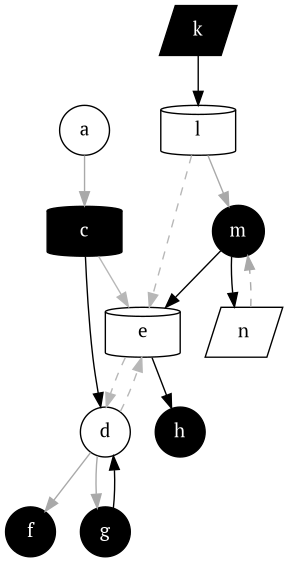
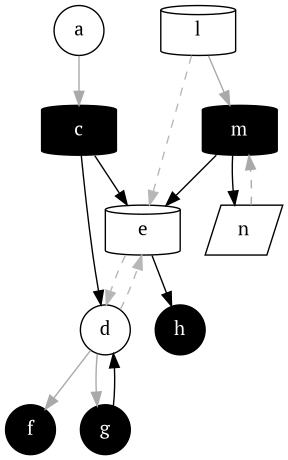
node "k": removed
node "m": shape circle -> cylinder
edge "c" -> "e": color #b7b7b7 -> #000000
